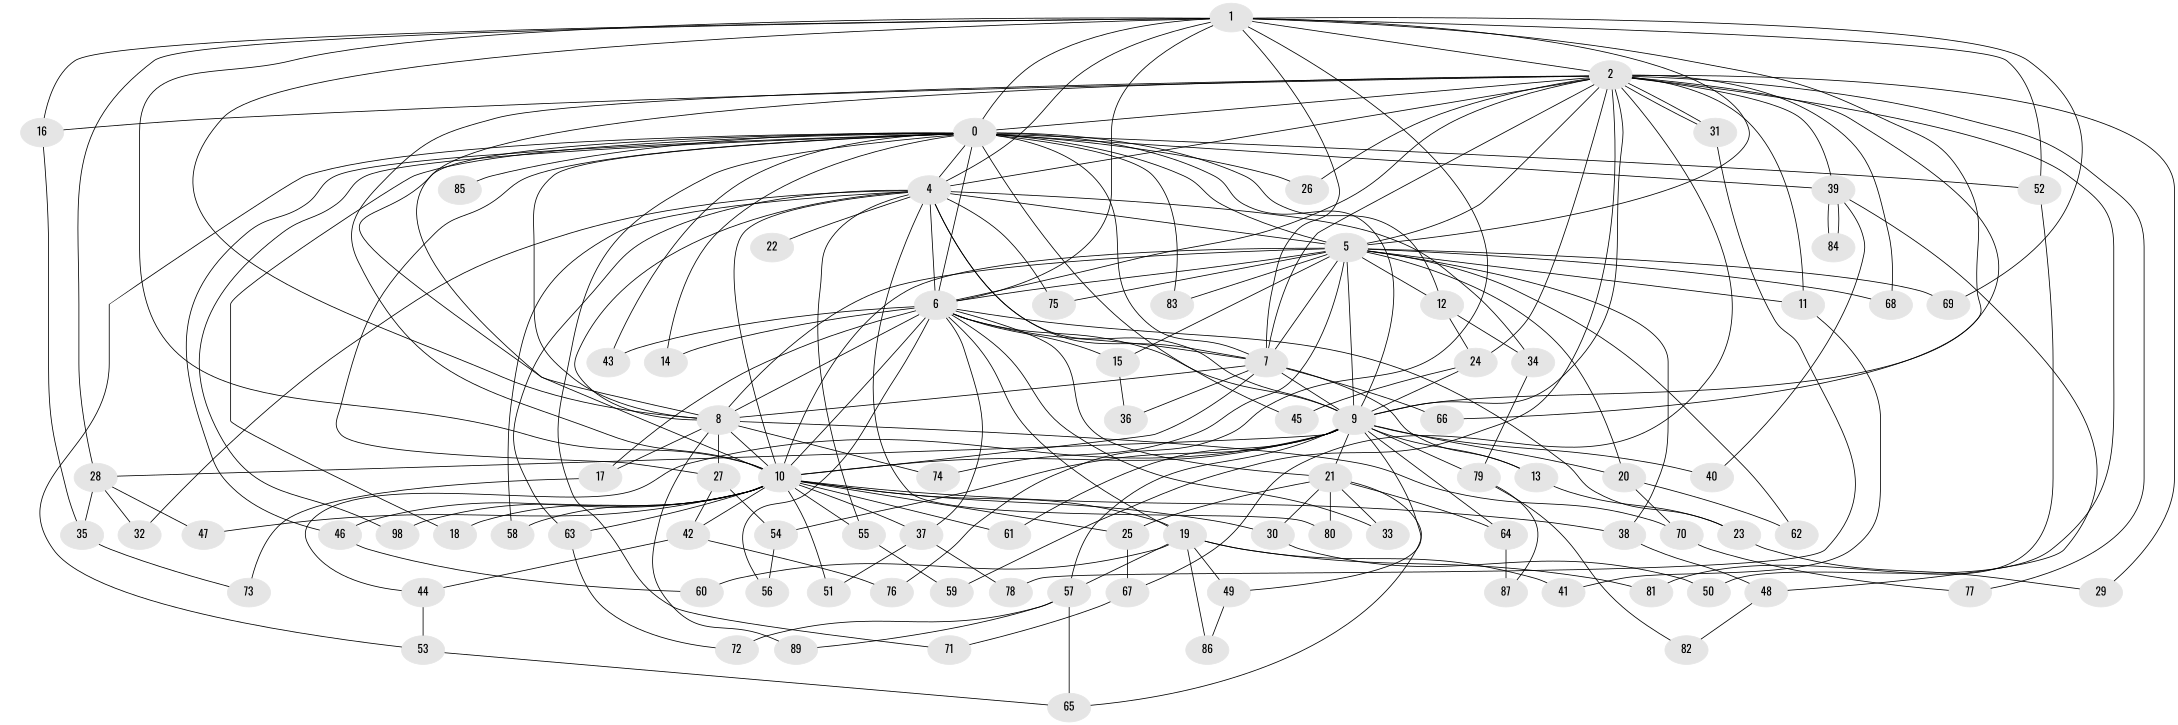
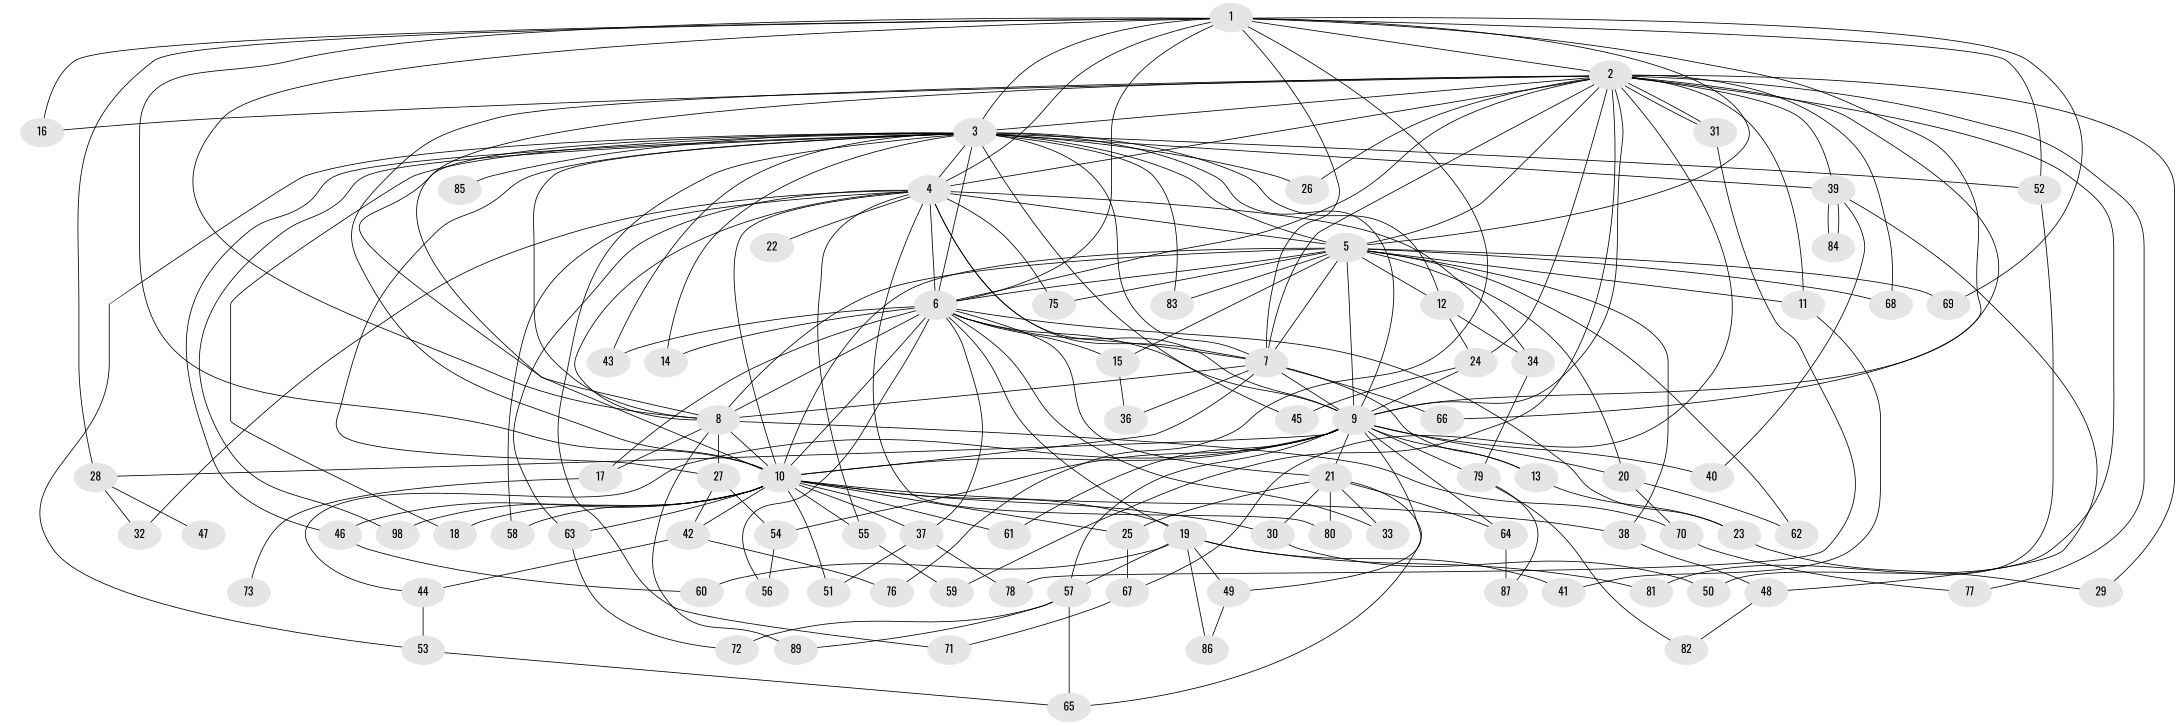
node "0": label "0" -> "3"
node "74": removed
edge "10" -- "47": removed
node "35": removed
